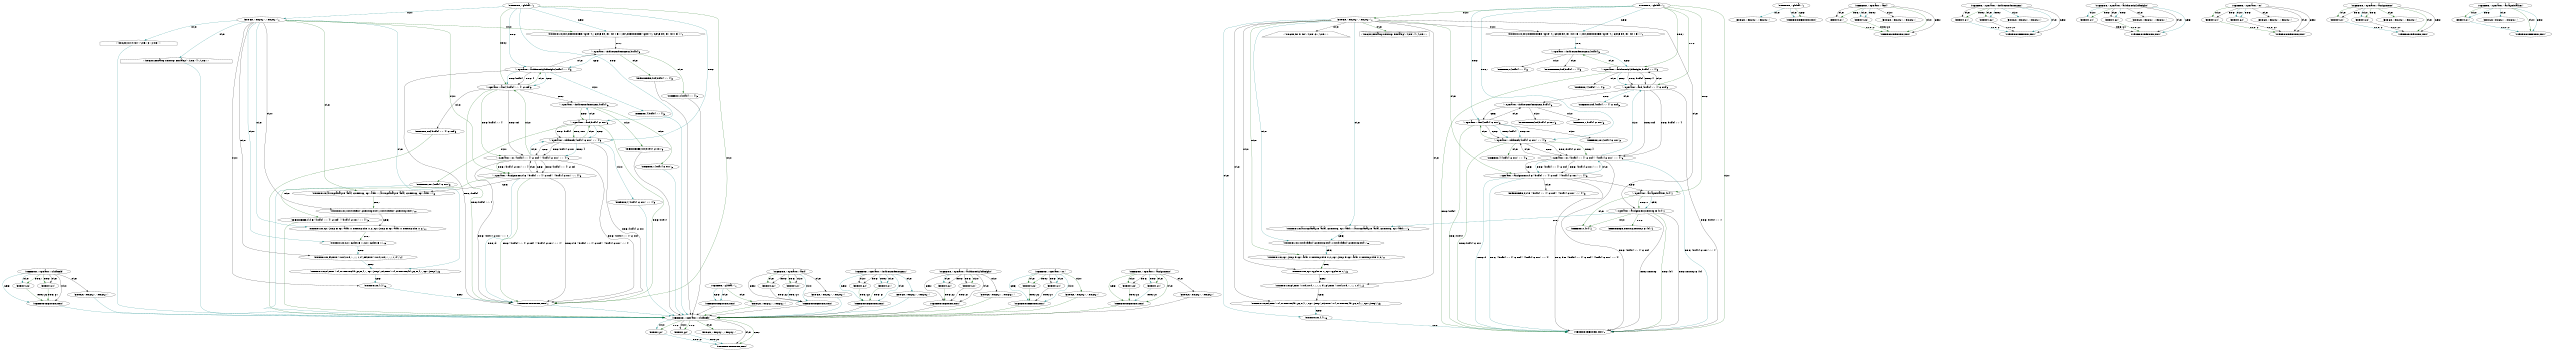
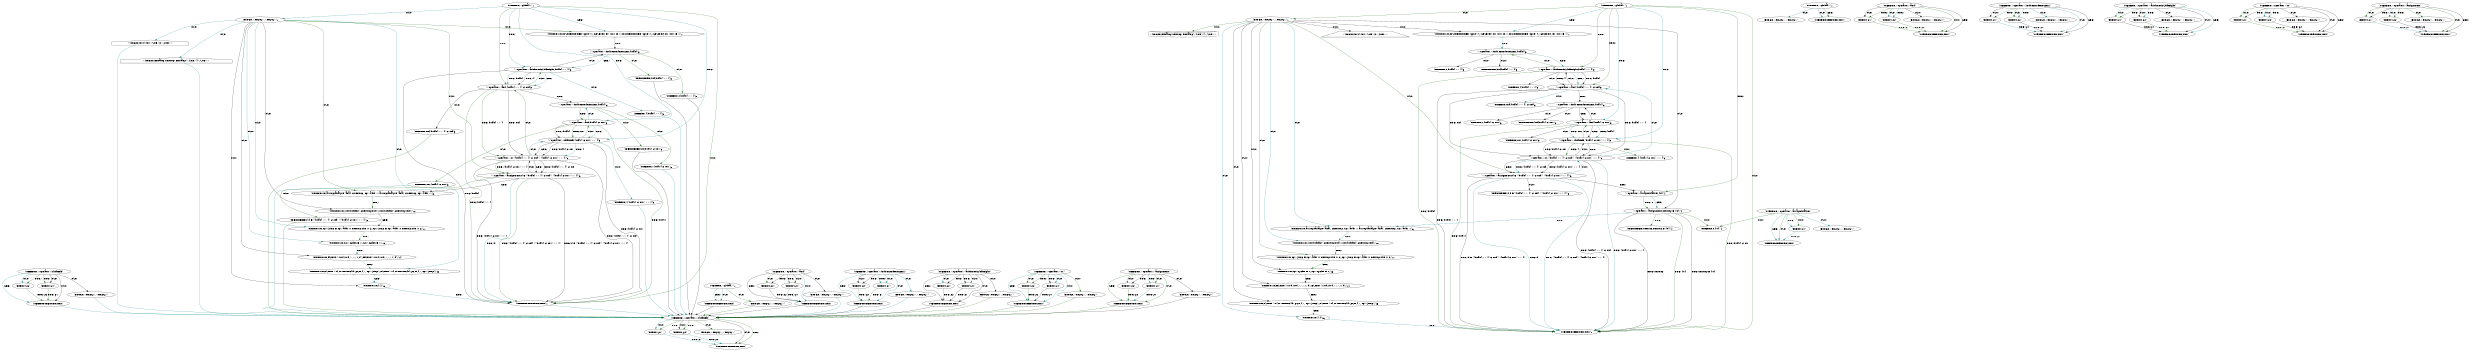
edge "(<operator>.arrayInitializer,{0})" -> "(LITERAL,0,{0})": now "(METHOD,<operator>.arrayInitializer)" -> "(LITERAL,0,{0})"
